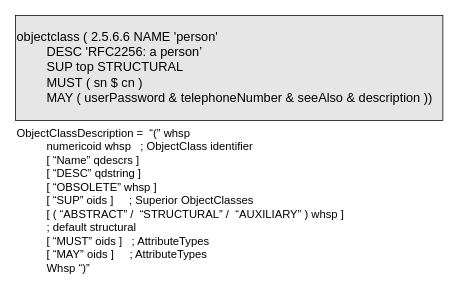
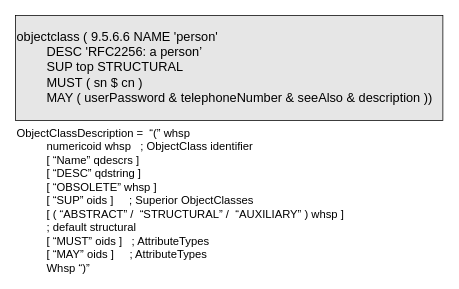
node "objectclass ( 2.5.6.6 NAME 'person' DESC 'RFC2256: a person’ SUP top STRUCTURAL MUST ( sn $ cn ) MAY ( userPassword & telephoneNumber & seeAlso & description ))": label "objectclass ( 2.5.6.6 NAME 'person' DESC 'RFC2256: a person’ SUP top STRUCTURAL MUST ( sn $ cn ) MAY ( userPassword & telephoneNumber & seeAlso & description ))" -> "objectclass ( 9.5.6.6 NAME 'person' DESC 'RFC2256: a person’ SUP top STRUCTURAL MUST ( sn $ cn ) MAY ( userPassword & telephoneNumber & seeAlso & description ))"
